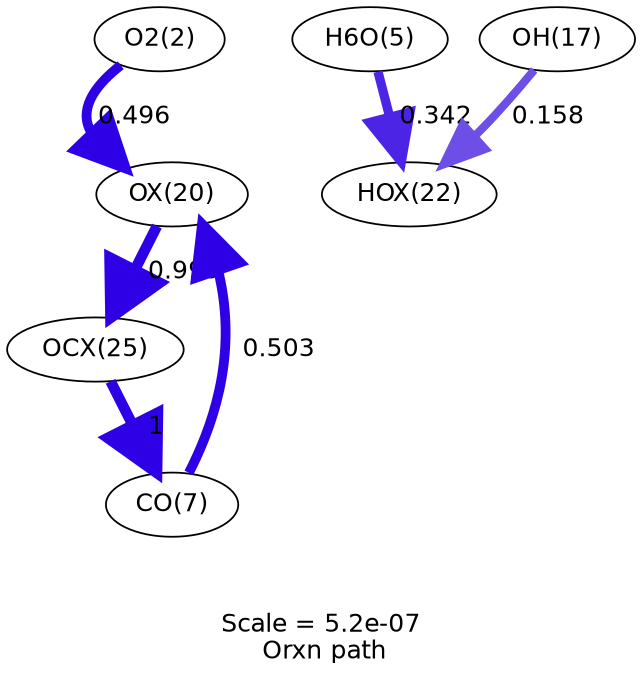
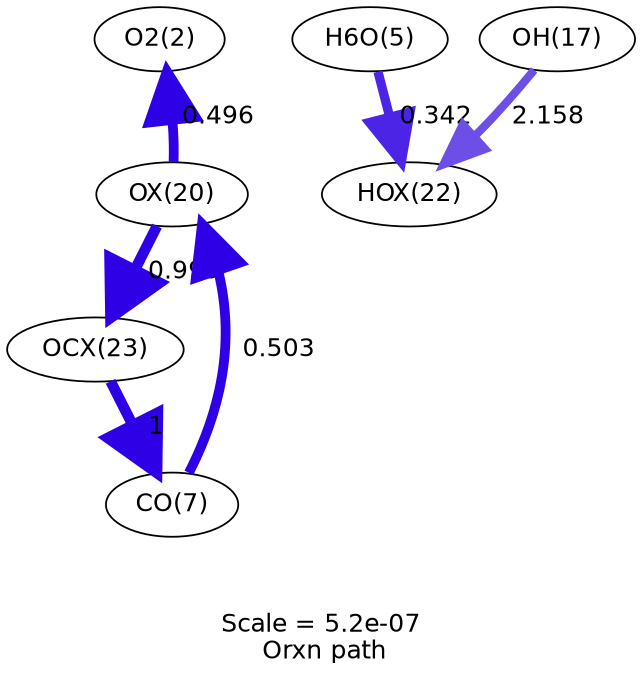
edge "O2(2)" -> "OX(20)": reversed
edge "OH(17)" -> "HOX(22)": label " 0.158" -> " 2.158"
node "OCX(25)": label "OCX(25)" -> "OCX(23)"
